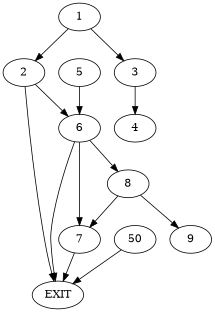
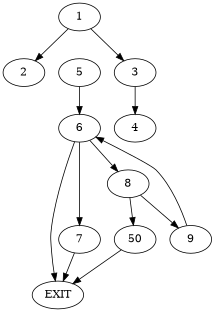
edge "2" -> "6": now "9" -> "6"
edge "2" -> "EXIT": removed
edge "8" -> "7": now "8" -> "50"
